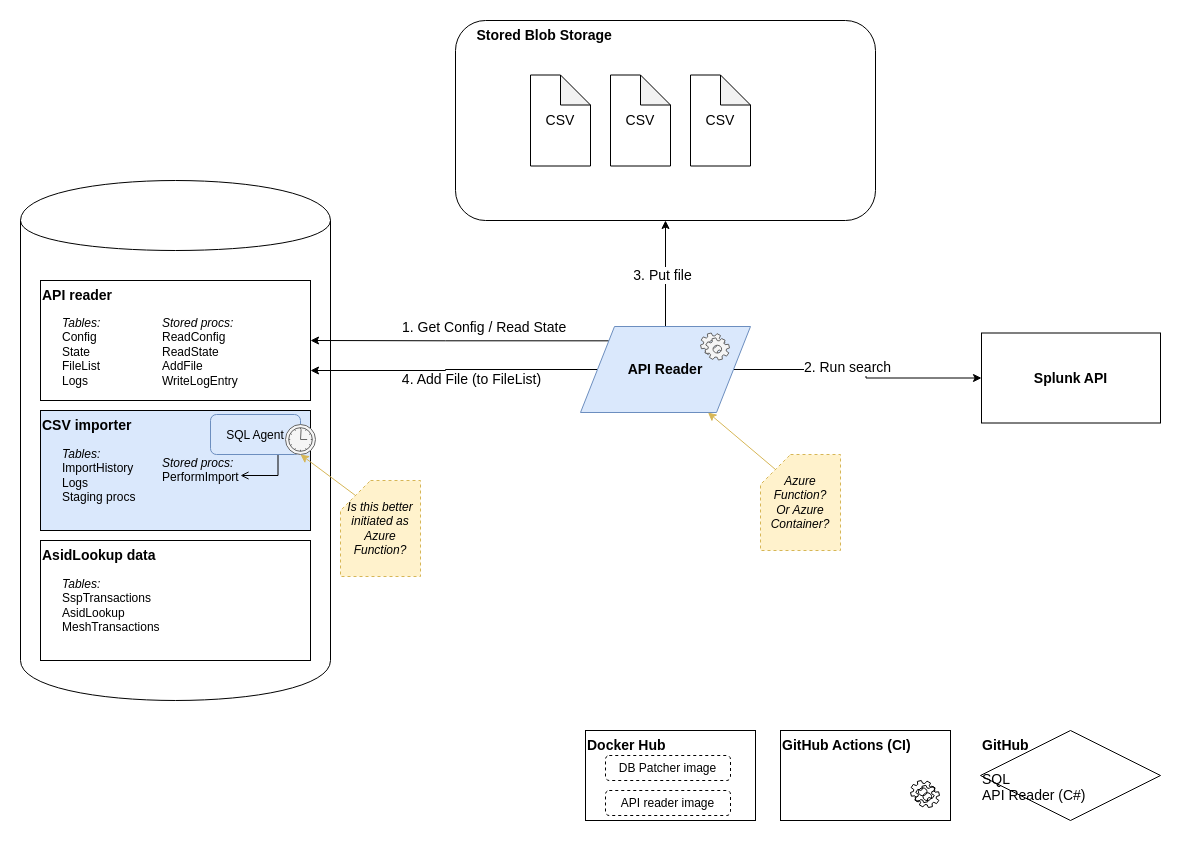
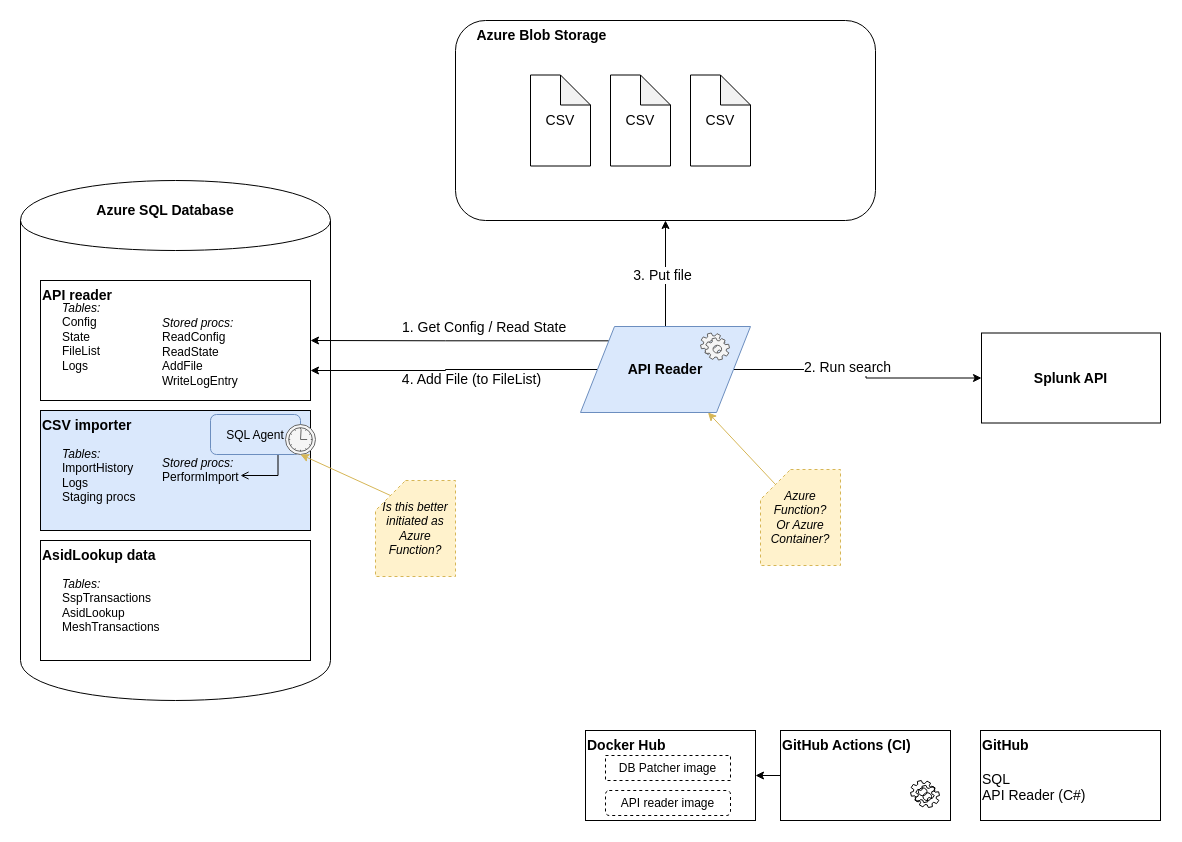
node "Stored Blob Storage": label "Stored Blob Storage" -> "Azure Blob Storage"
node "Azure SQL Database": added
node "Tables: Config State FileList Logs": moved (101, 354) -> (101, 339)
node "Azure Function? Or Azure Container?": moved (801, 503) -> (801, 518)
node "Is this better initiated as Azure Function?": moved (381, 529) -> (416, 529)
node "DB Patcher image": shape rounded rectangle -> rectangle
edge "GitHub Actions (CI)" -> "Docker Hub": added
node "GitHub SQL API Reader (C#)": shape diamond -> rectangle
